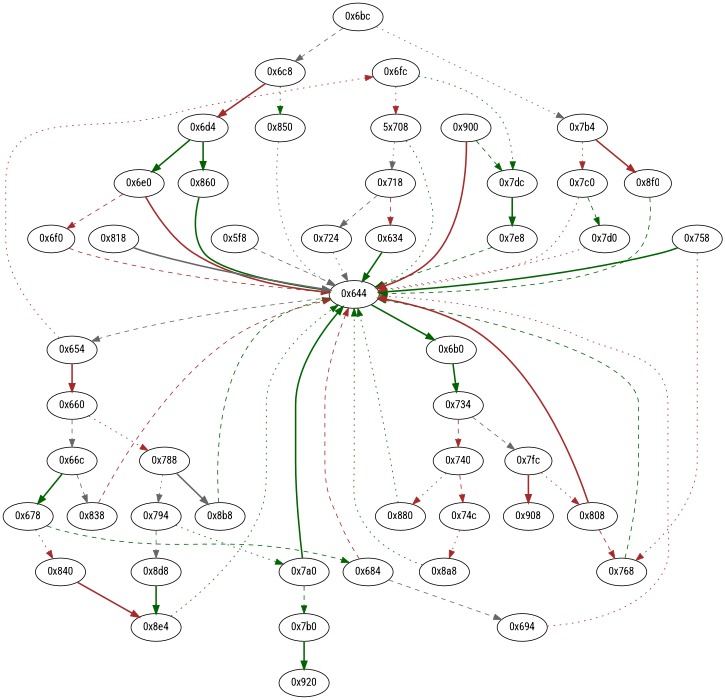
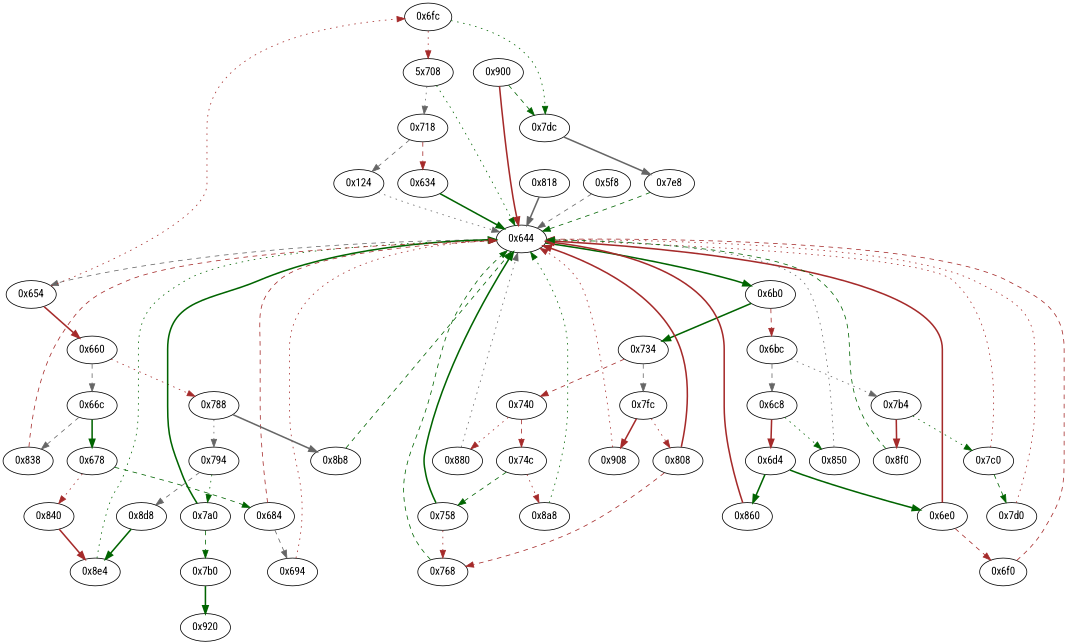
edge "0x7b4" -> "0x7c0": color brown -> darkgreen
edge "0x7dc" -> "0x7e8": color darkgreen -> gray40
node "0x724": label "0x724" -> "0x124"
edge "0x860" -> "0x644": color darkgreen -> brown
edge "0x6b0" -> "0x6bc": added
edge "0x908" -> "0x644": added
edge "0x880" -> "0x644": color darkgreen -> gray40
edge "0x74c" -> "0x758": added
